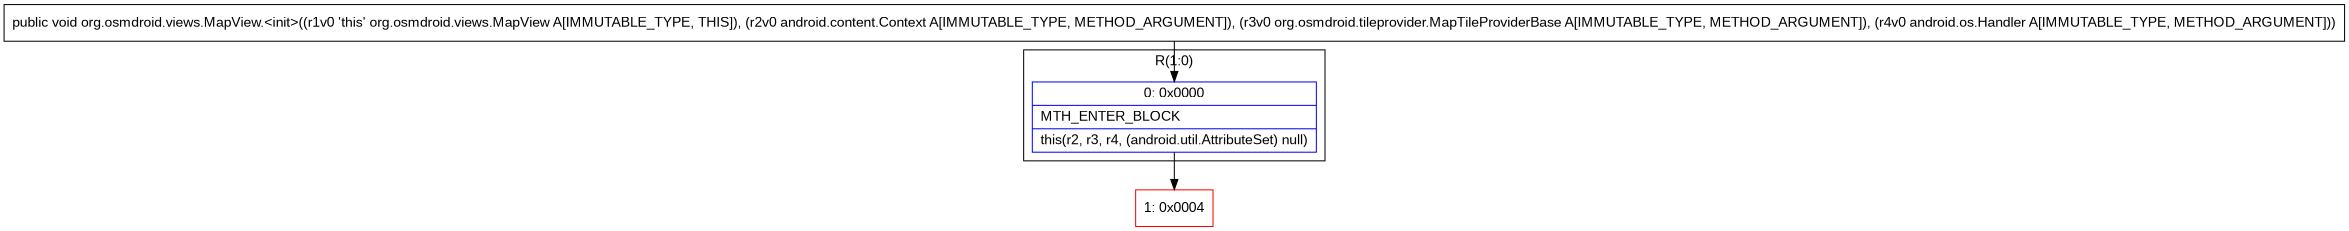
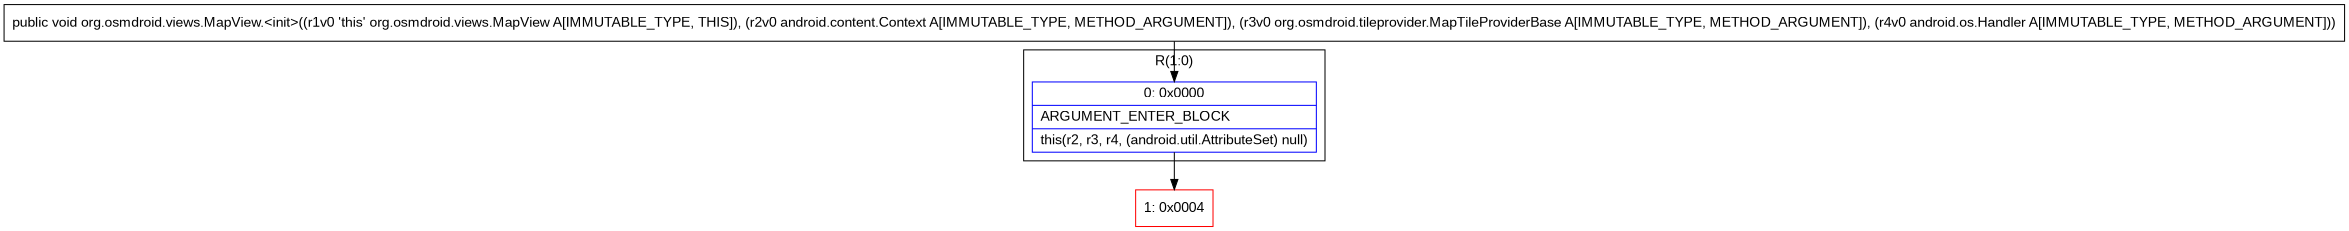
node "0: 0x0000": text "MTH_ENTER_BLOCK" -> "ARGUMENT_ENTER_BLOCK"
